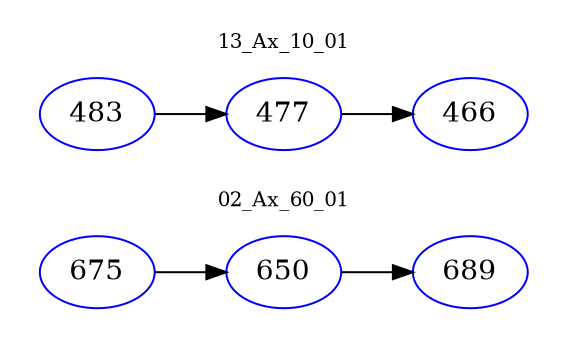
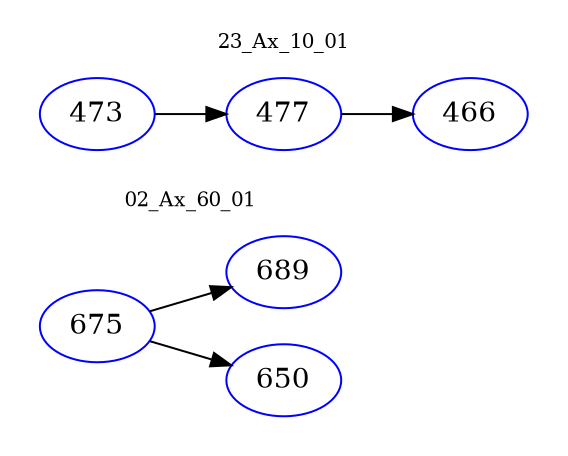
cluster "13_Ax_10_01": label "13_Ax_10_01" -> "23_Ax_10_01"
node "483": label "483" -> "473"
edge "650" -> "689": now "675" -> "689"
